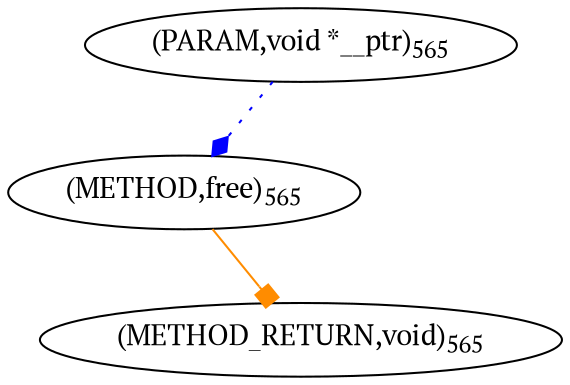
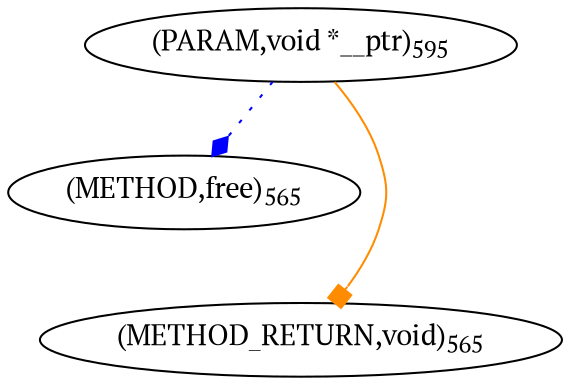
node "(PARAM,void *__ptr)": text "565" -> "595"
edge "(METHOD,free)" -> "(METHOD_RETURN,void)": now "(PARAM,void *__ptr)" -> "(METHOD_RETURN,void)"
